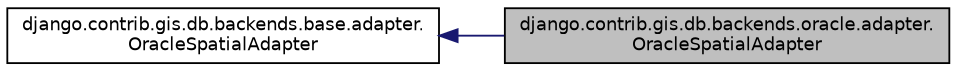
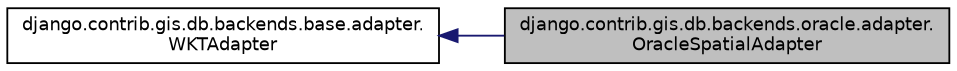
node "django.contrib.gis.db.backends.base.adapter. OracleSpatialAdapter": label "django.contrib.gis.db.backends.base.adapter. OracleSpatialAdapter" -> "django.contrib.gis.db.backends.base.adapter. WKTAdapter"
